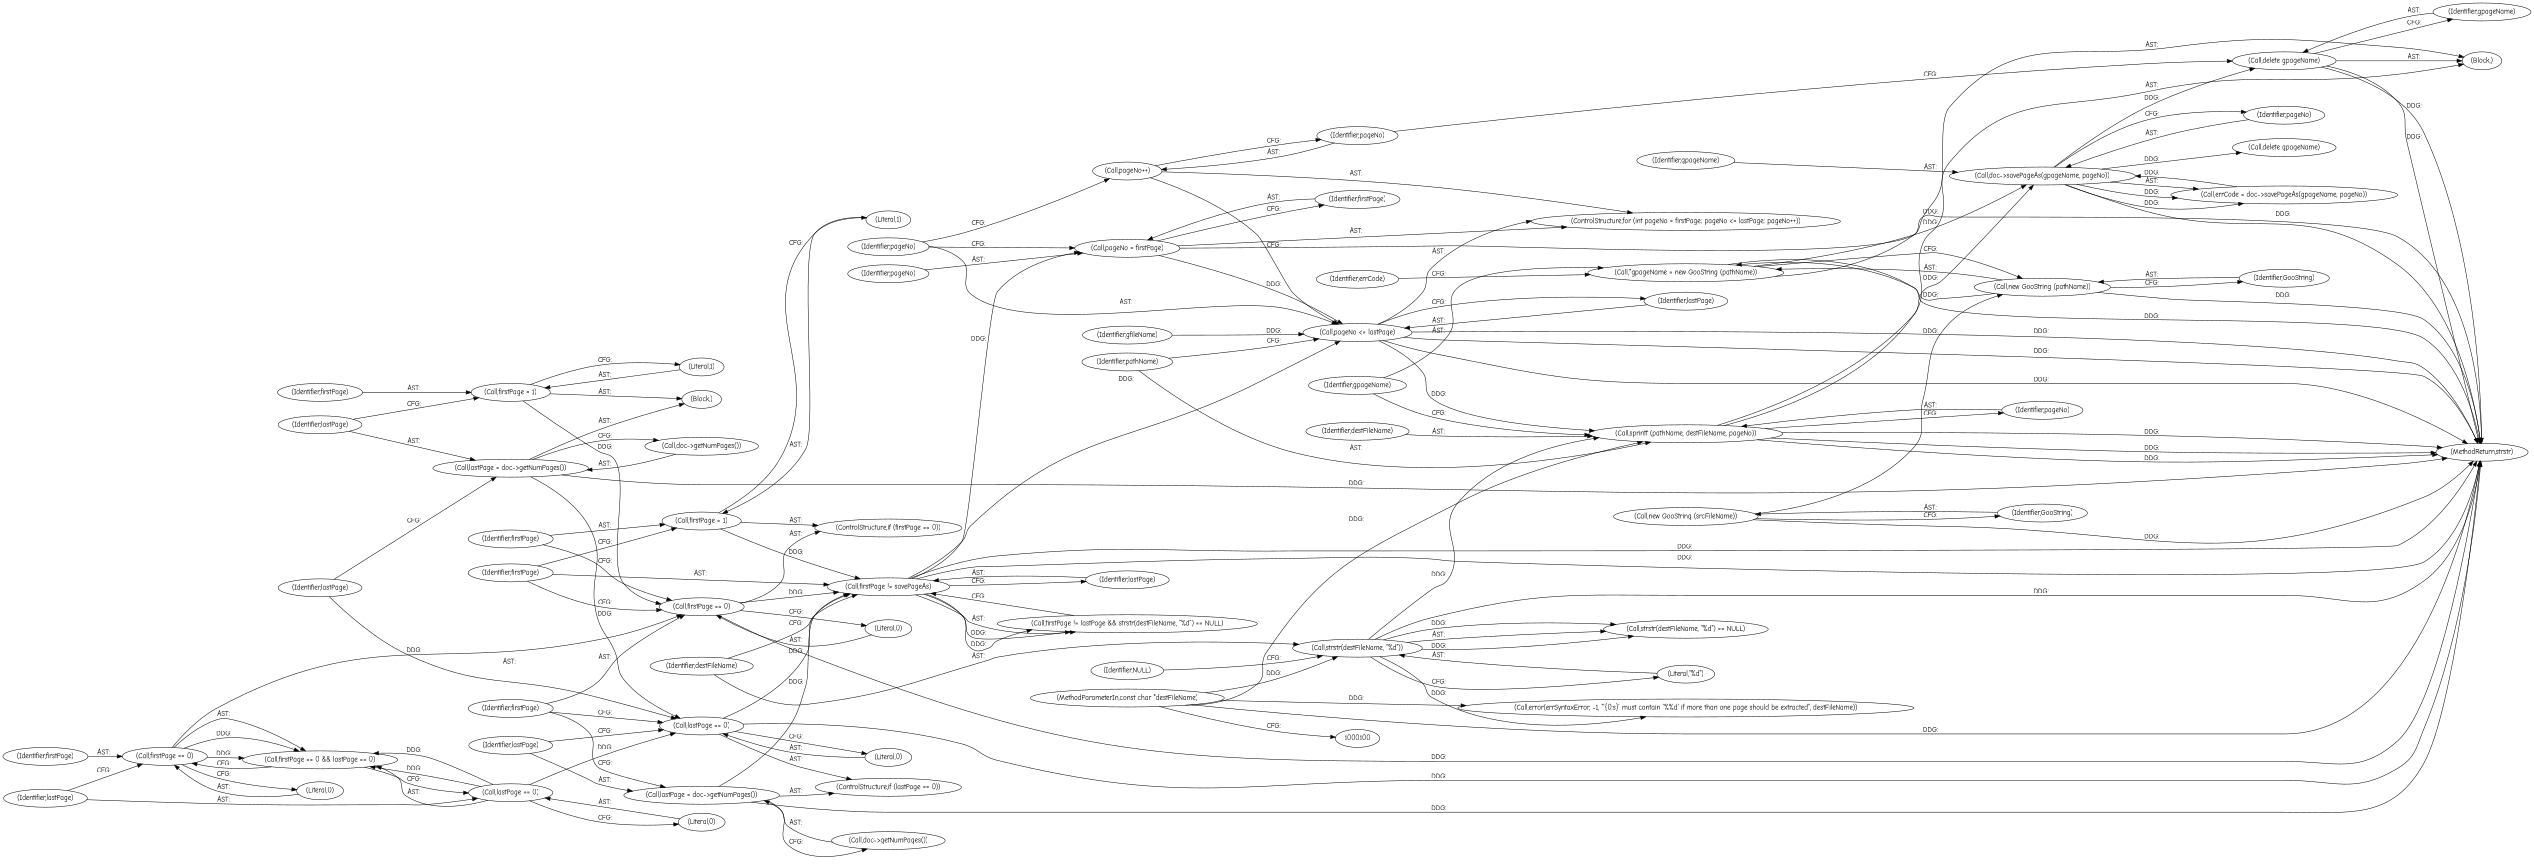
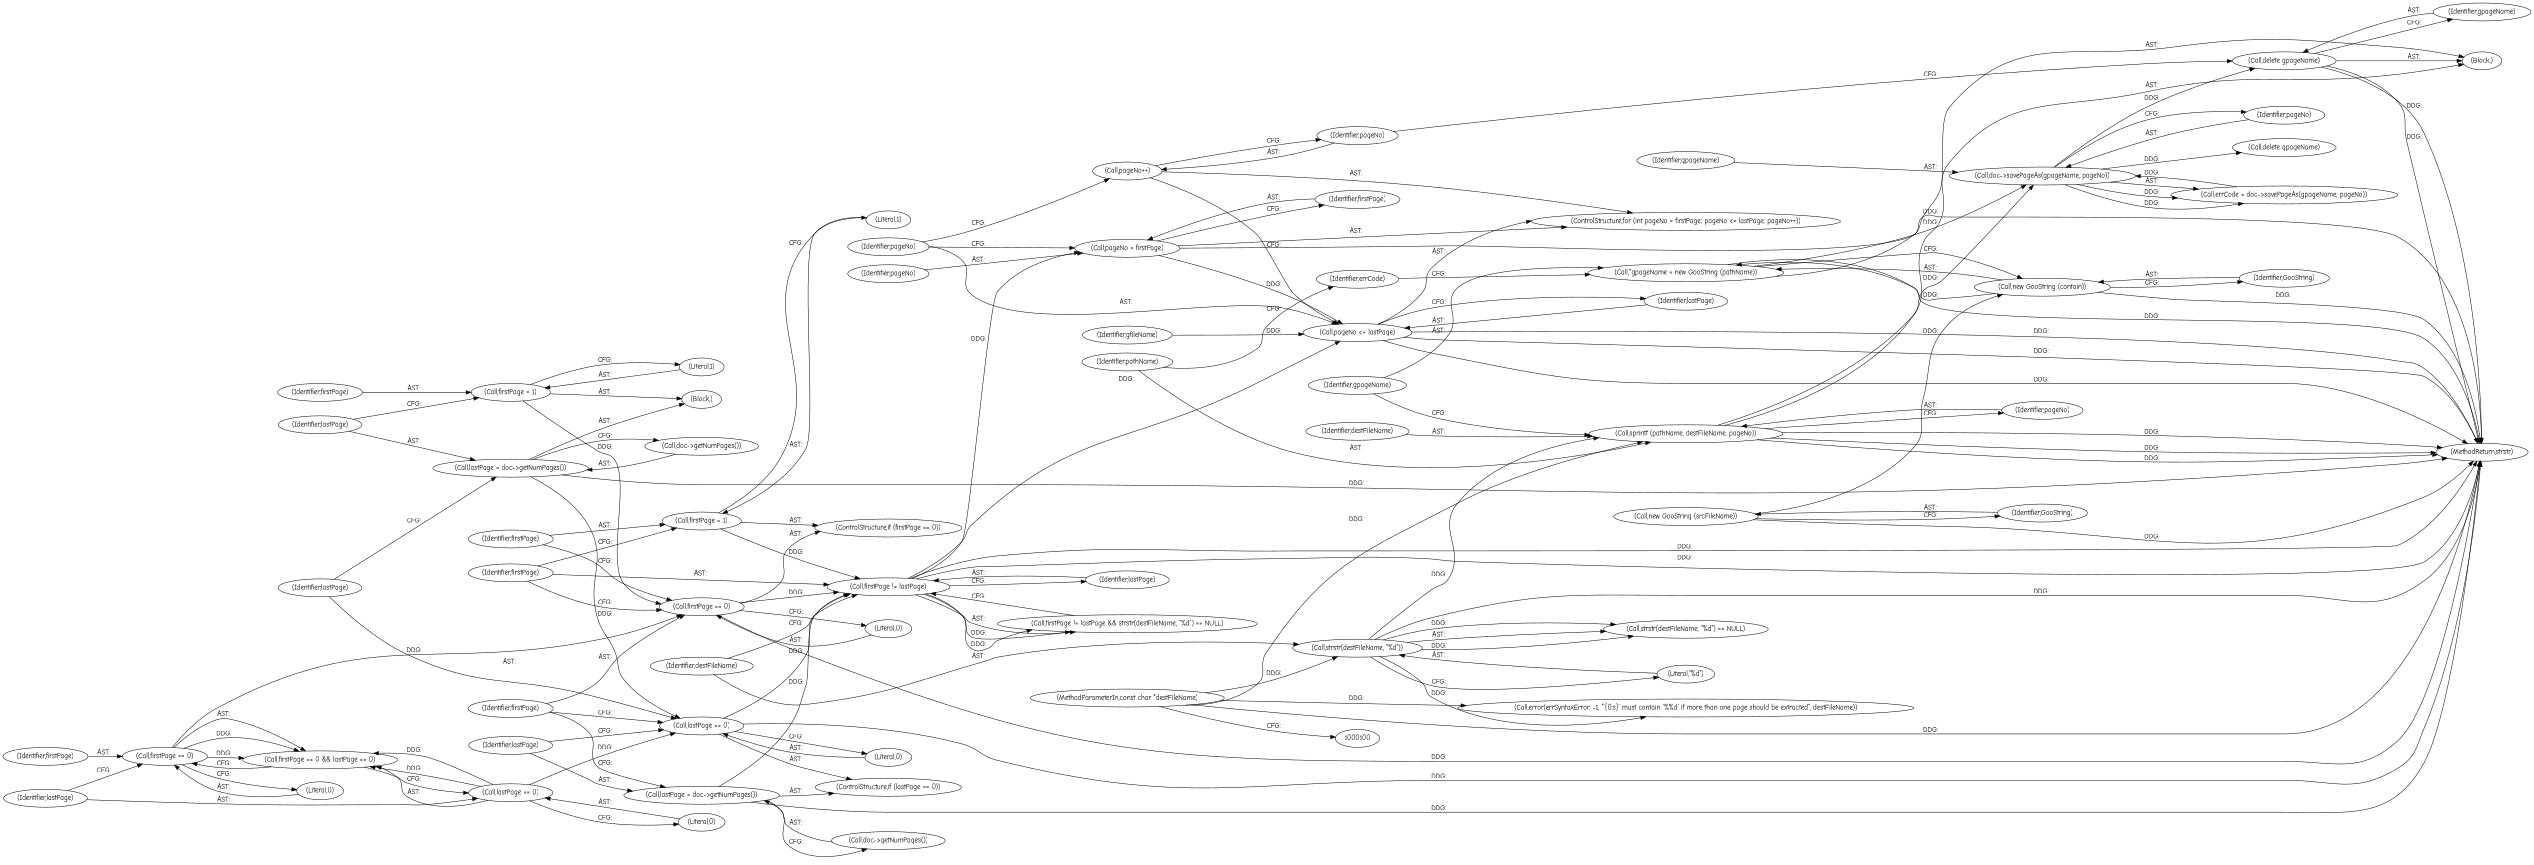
edge "(Call,doc->savePageAs(gpageName, pageNo))" -> "(MethodReturn,strstr)": removed, label "DDG:"
node "(Call,new GooString (pathName))": label "(Call,new GooString (pathName))" -> "(Call,new GooString (contain))"
edge "(Identifier,pathName)" -> "(Call,pageNo <= lastPage)": now "(Identifier,pathName)" -> "(Identifier,errCode)"
edge "(Call,pageNo <= lastPage)" -> "(Call,sprintf (pathName, destFileName, pageNo))": removed, label "DDG:"
node "(Call,firstPage != savePageAs)": label "(Call,firstPage != savePageAs)" -> "(Call,firstPage != lastPage)"
node "(Identifier,NULL)": removed
